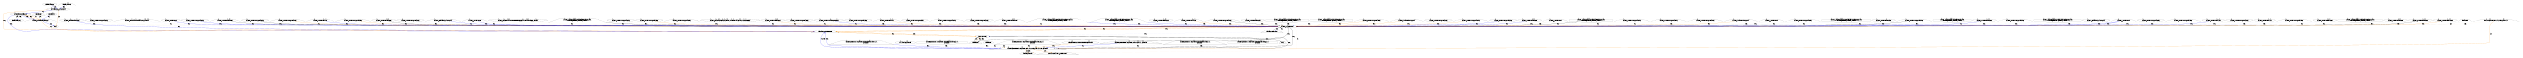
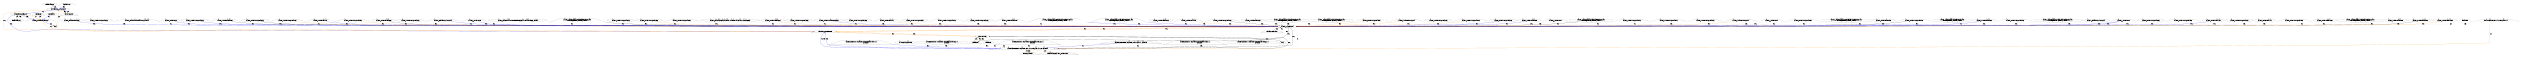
node "(Identifier,param_ctx)": label "(Identifier,param_ctx)" -> "(Identifier,drv_ctx)"
node "(Call,&drv_ctx.ip_buf)": added
edge "(Call,eRet = set_buffer_req(buffer_prop))" -> "(Call,set_buffer_req(buffer_prop))": removed, label "CFG:"
edge "(Call,eRet = enable_smoothstreaming())" -> "(MethodReturn,OMX_ERRORTYPE)": now "(Call,eRet = enable_smoothstreaming())" -> "(Call,eRet != OMX_ErrorNone)"
edge "(Identifier,OMX_ErrorNone)" -> "(Return,return eRet;)": now "(Call,eRet != OMX_ErrorNone)" -> "(Return,return eRet;)"
node "(Call,(video long)paramIndex)": label "(Call,(video long)paramIndex)" -> "(Call,(unsigned long)paramIndex)"
node "(MethodParameterIn,OMX_IN OMX_INDEXTYPE paramIndex)": removed
node "(Identifier,paramIndex)": label "(Identifier,paramIndex)" -> "(ErrorNone,paramIndex)"
node "(ControlStructure,if (eRet != OMX_ErrorNone))": label "(ControlStructure,if (eRet != OMX_ErrorNone))" -> "(IndexParamVideoMpeg,if (eRet != OMX_ErrorNone))"
